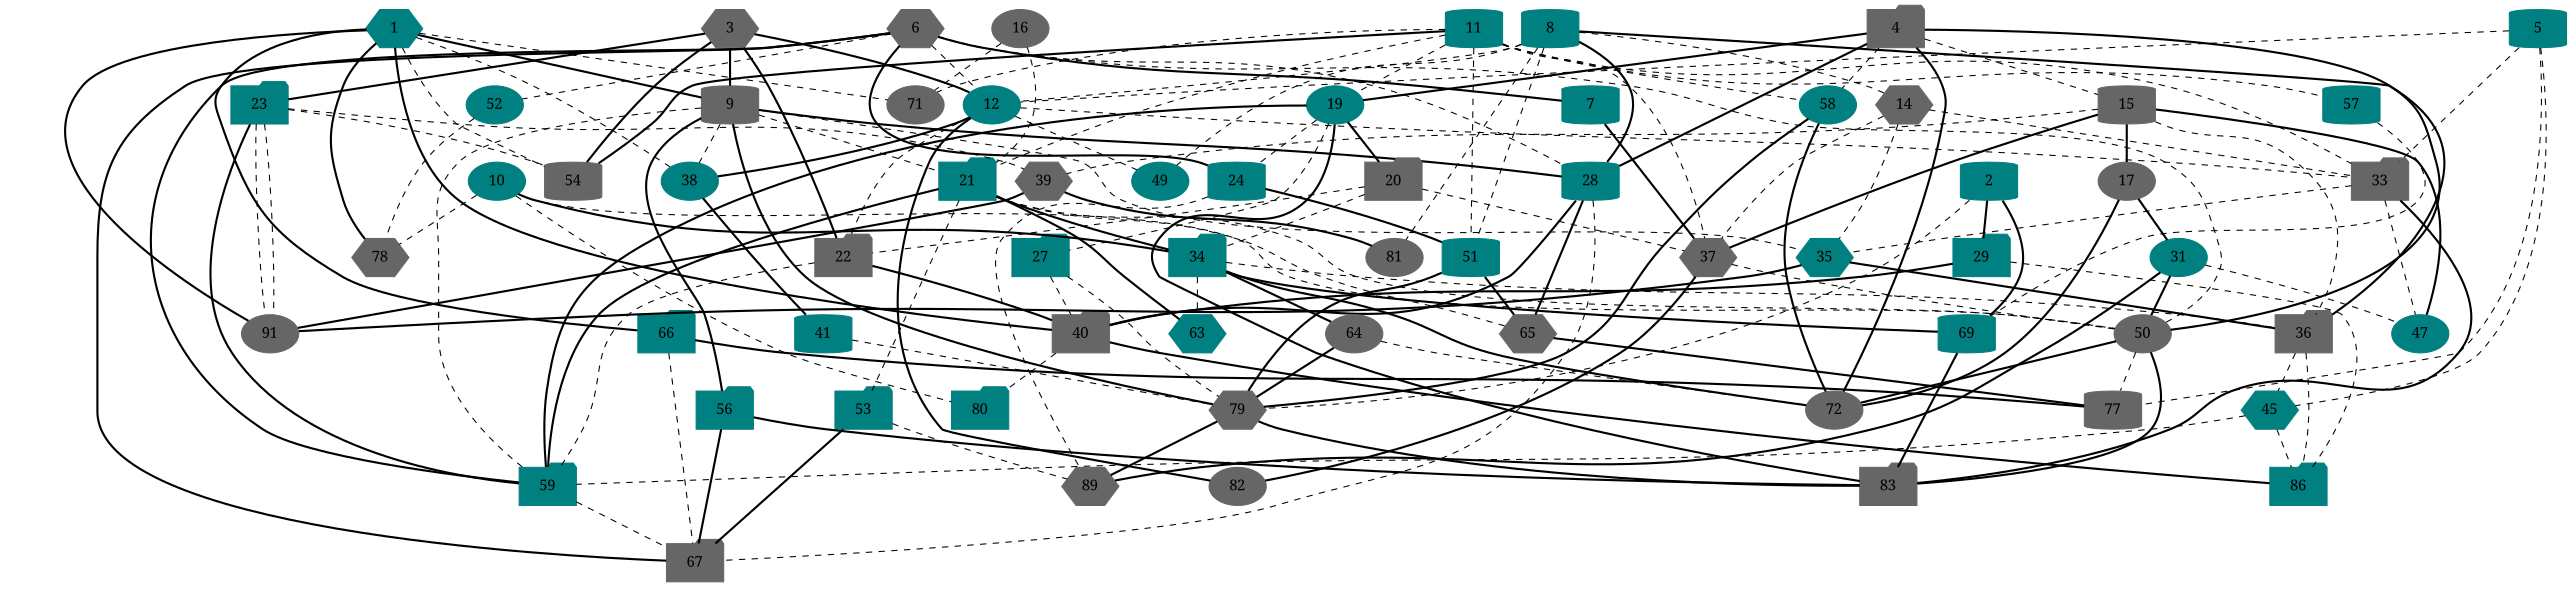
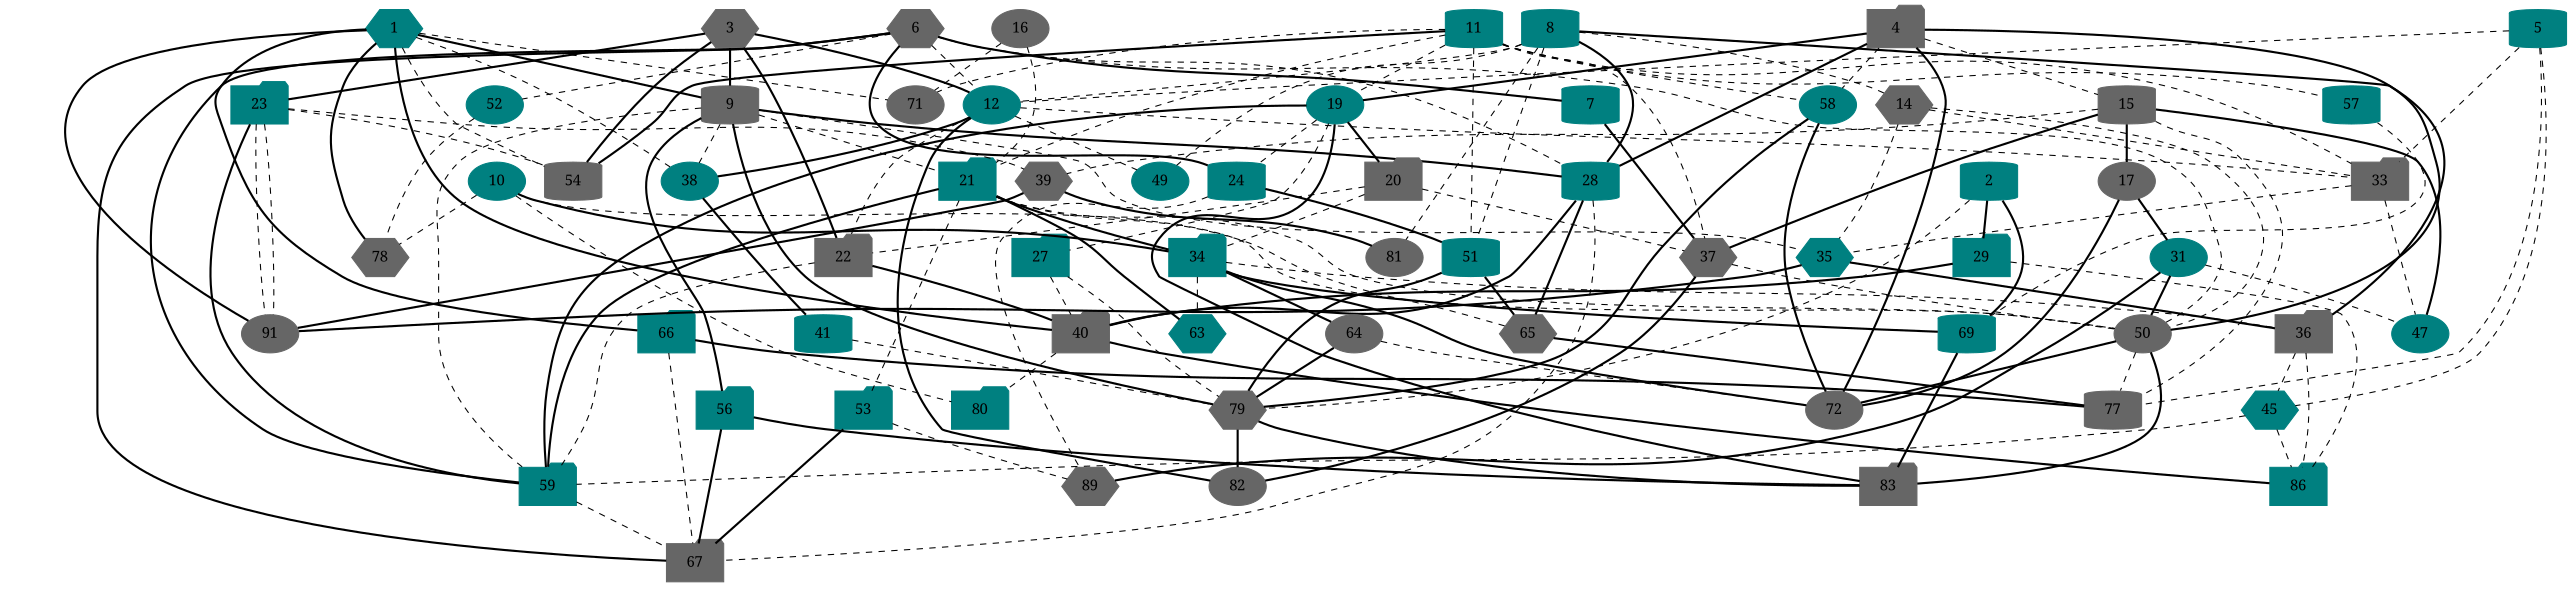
edge "15" -- "36": now "15" -- "77"
edge "14" -- "37": now "14" -- "50"
edge "33" -- "83": removed
edge "79" -- "89": now "79" -- "82"
